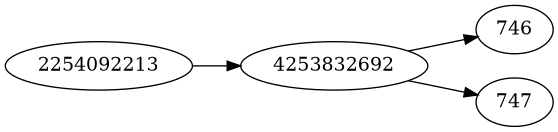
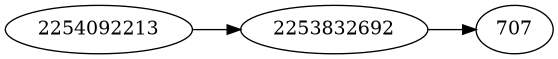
node "746": removed
node "4253832692": label "4253832692" -> "2253832692"
node "747": label "747" -> "707"
